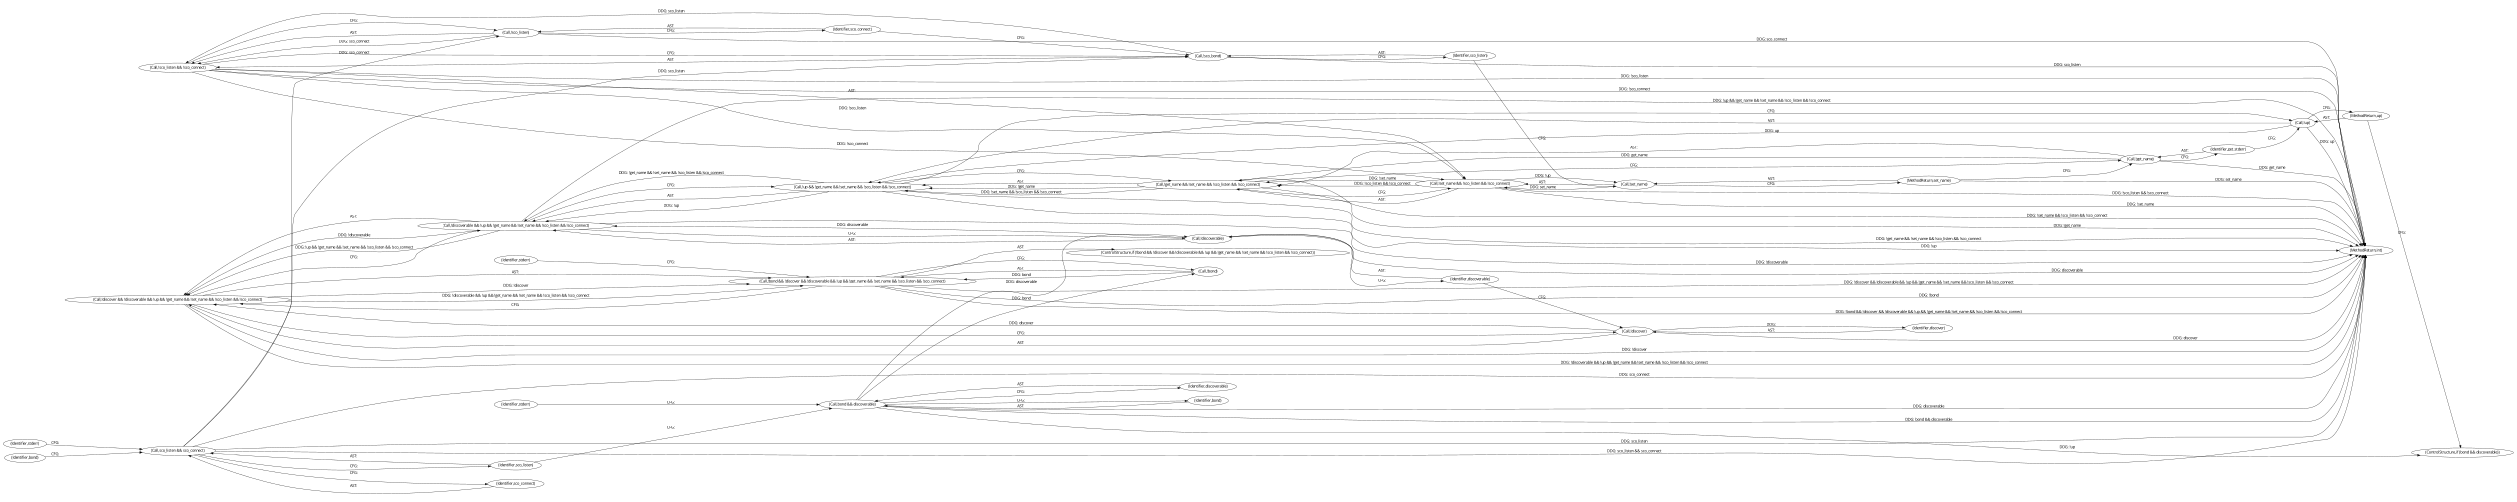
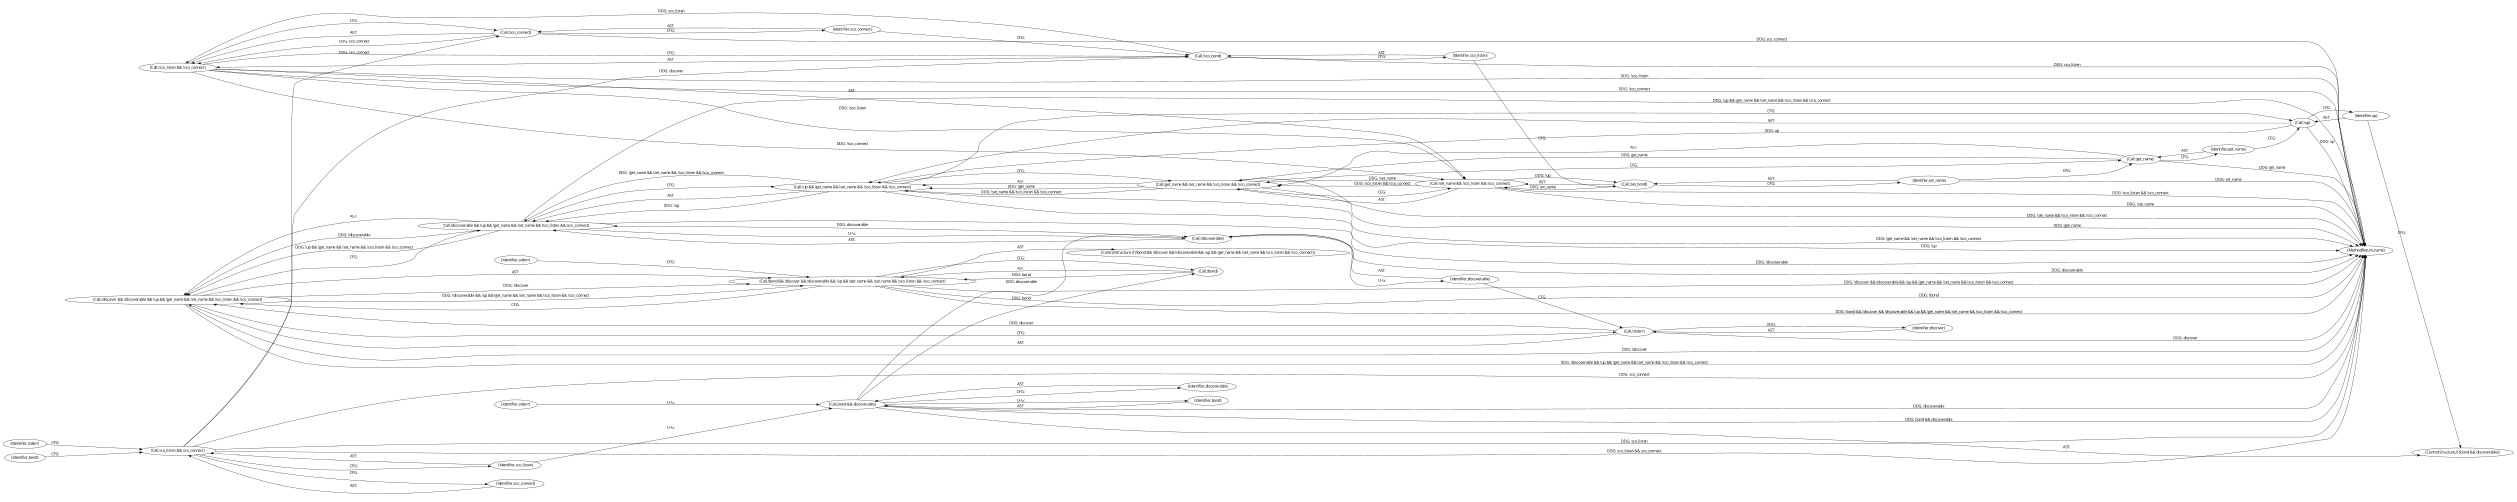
node "(Call,!sco_listen)": label "(Call,!sco_listen)" -> "(Call,!sco_connect)"
edge "(Call,sco_listen && sco_connect)" -> "(Call,!sco_bond)": label "DDG: sco_listen" -> "DDG: discover"
node "(MethodReturn,up)": label "(MethodReturn,up)" -> "(Identifier,up)"
node "(Identifier,get_stderr)": label "(Identifier,get_stderr)" -> "(Identifier,get_name)"
node "(MethodReturn,set_name)": label "(MethodReturn,set_name)" -> "(Identifier,set_name)"
node "(Call,!set_name)": label "(Call,!set_name)" -> "(Call,!set_bond)"
node "(MethodReturn,int)": label "(MethodReturn,int)" -> "(MethodReturn,name)"
node "(Call,!discover)": label "(Call,!discover)" -> "(Call,!stderr)"
edge "(Call,bond && discoverable)" -> "(ControlStructure,if (bond && discoverable))": label "DDG: !up" -> "AST: "
